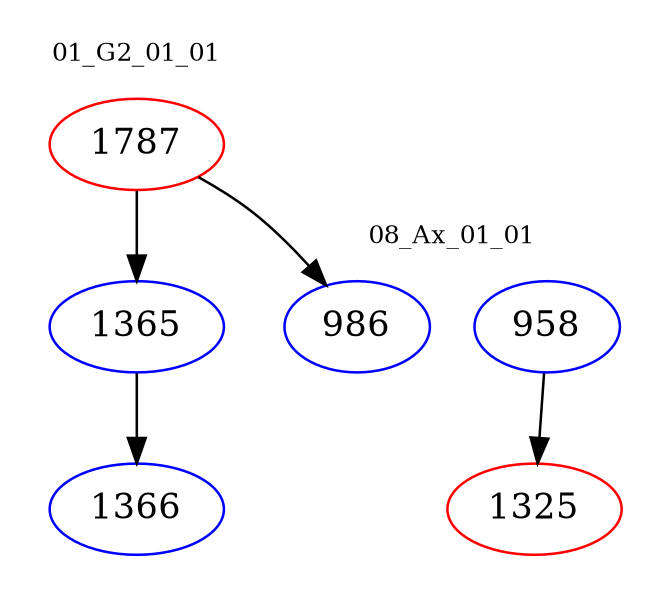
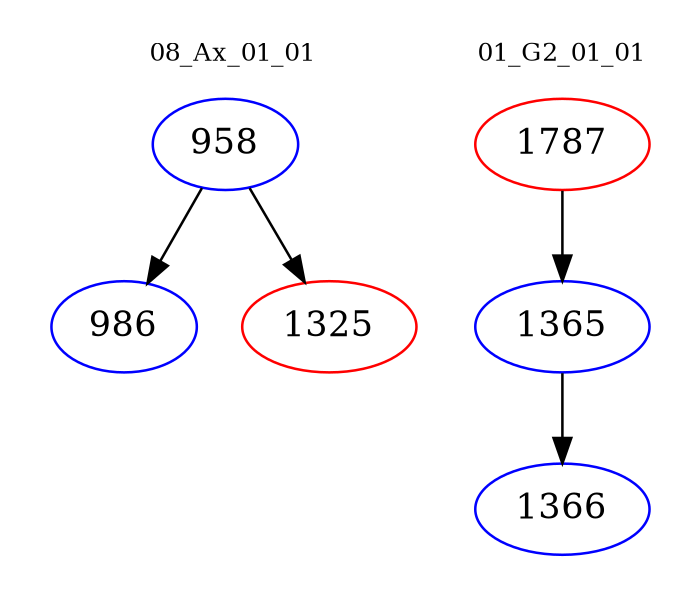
edge "1787" -> "986": now "958" -> "986"
